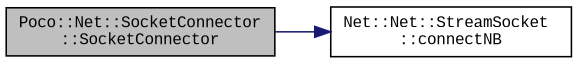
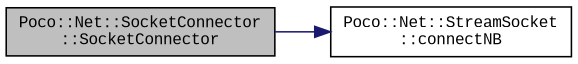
node "Net::Net::StreamSocket ::connectNB": label "Net::Net::StreamSocket ::connectNB" -> "Poco::Net::StreamSocket ::connectNB"
